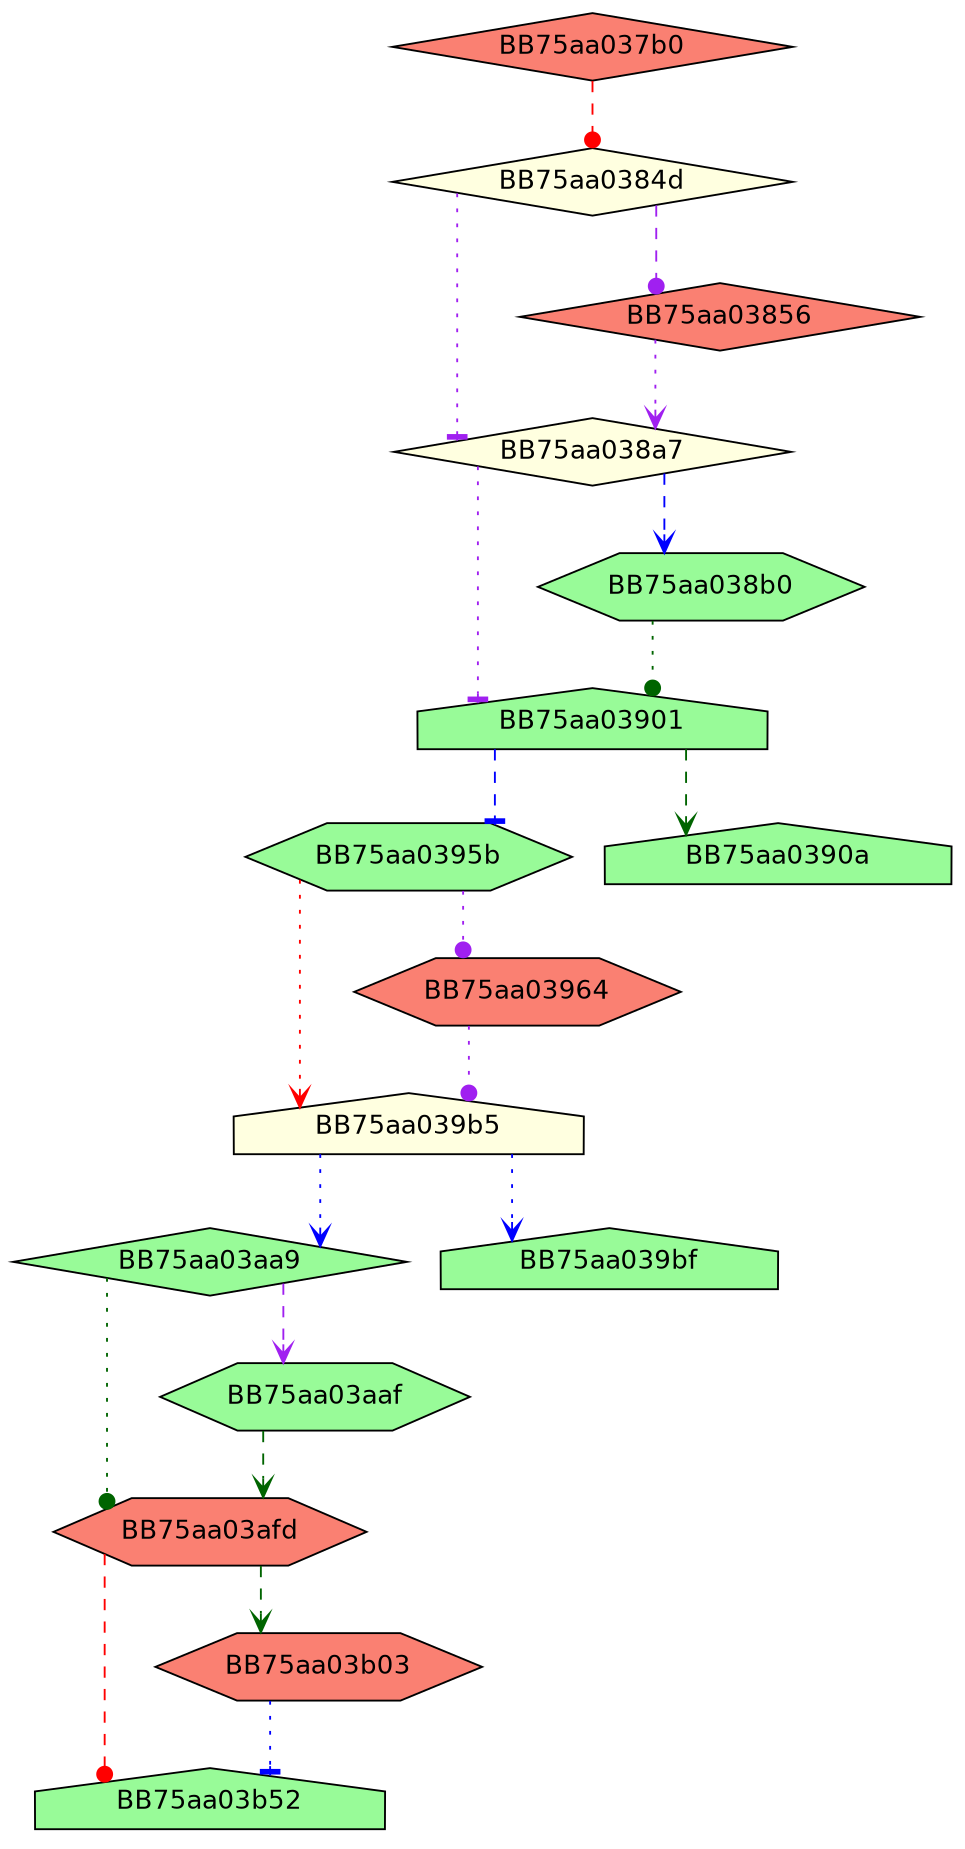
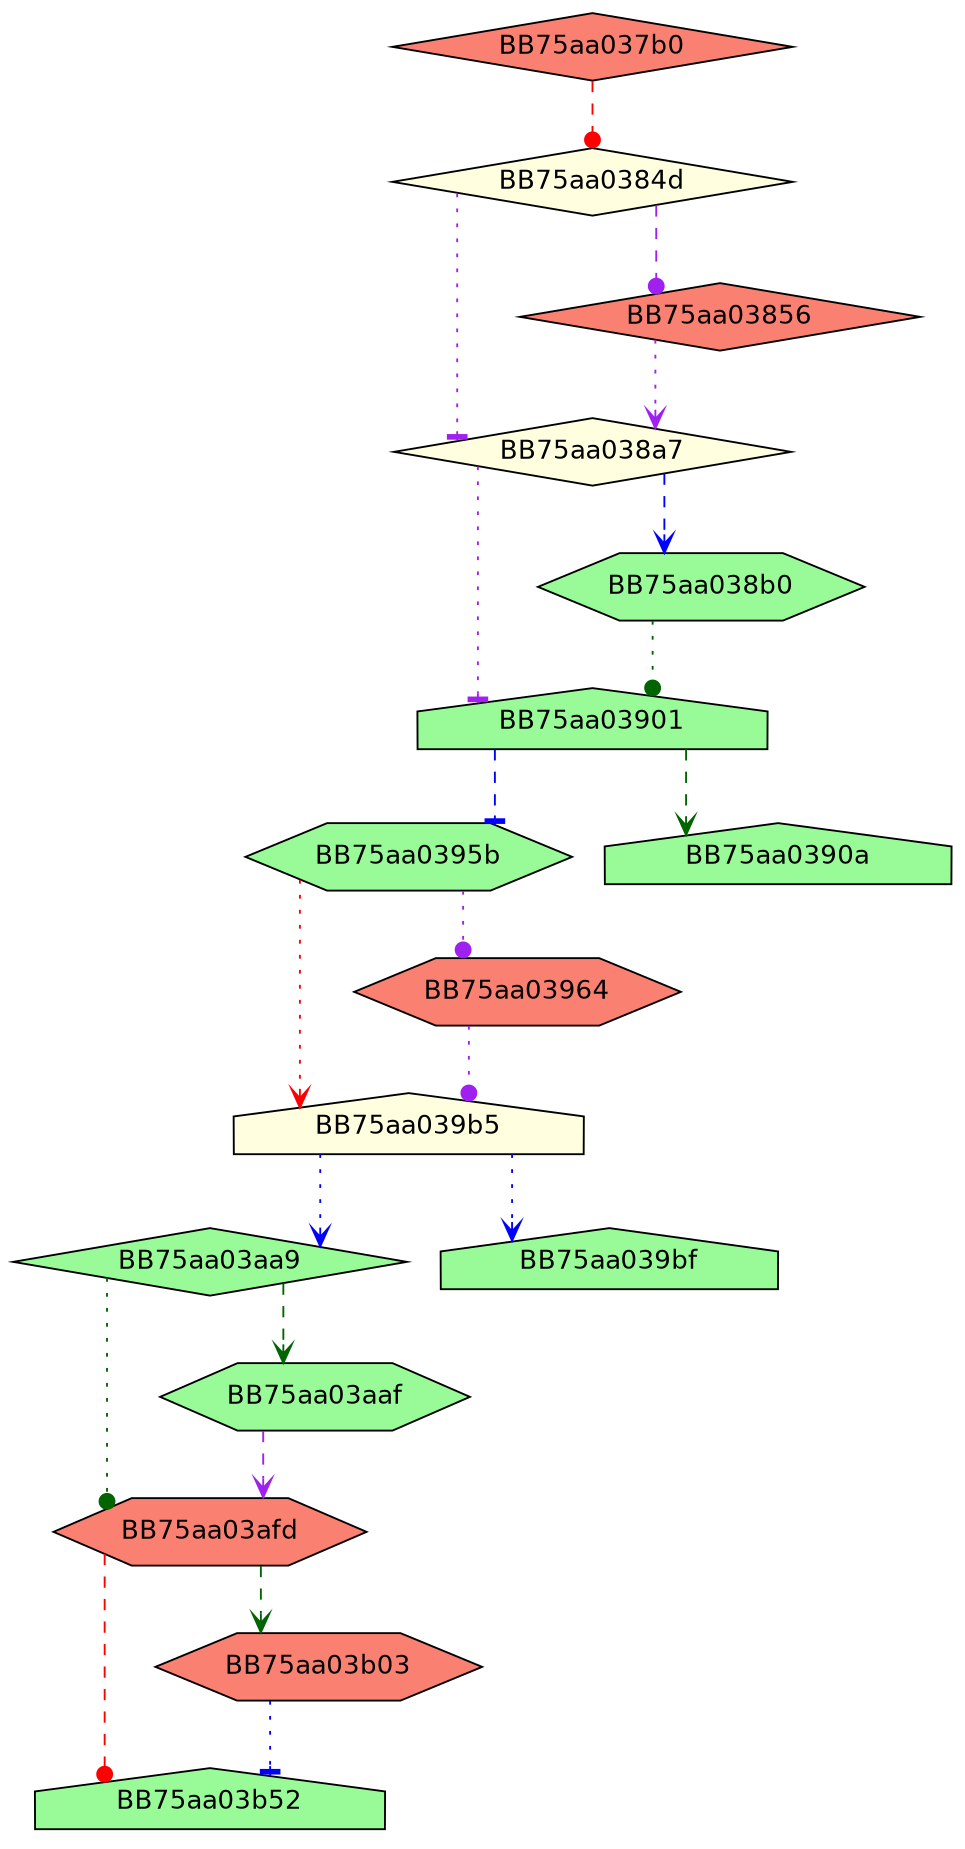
edge "BB75aa03aa9" -> "BB75aa03aaf": color purple -> darkgreen
edge "BB75aa03aaf" -> "BB75aa03afd": color darkgreen -> purple
